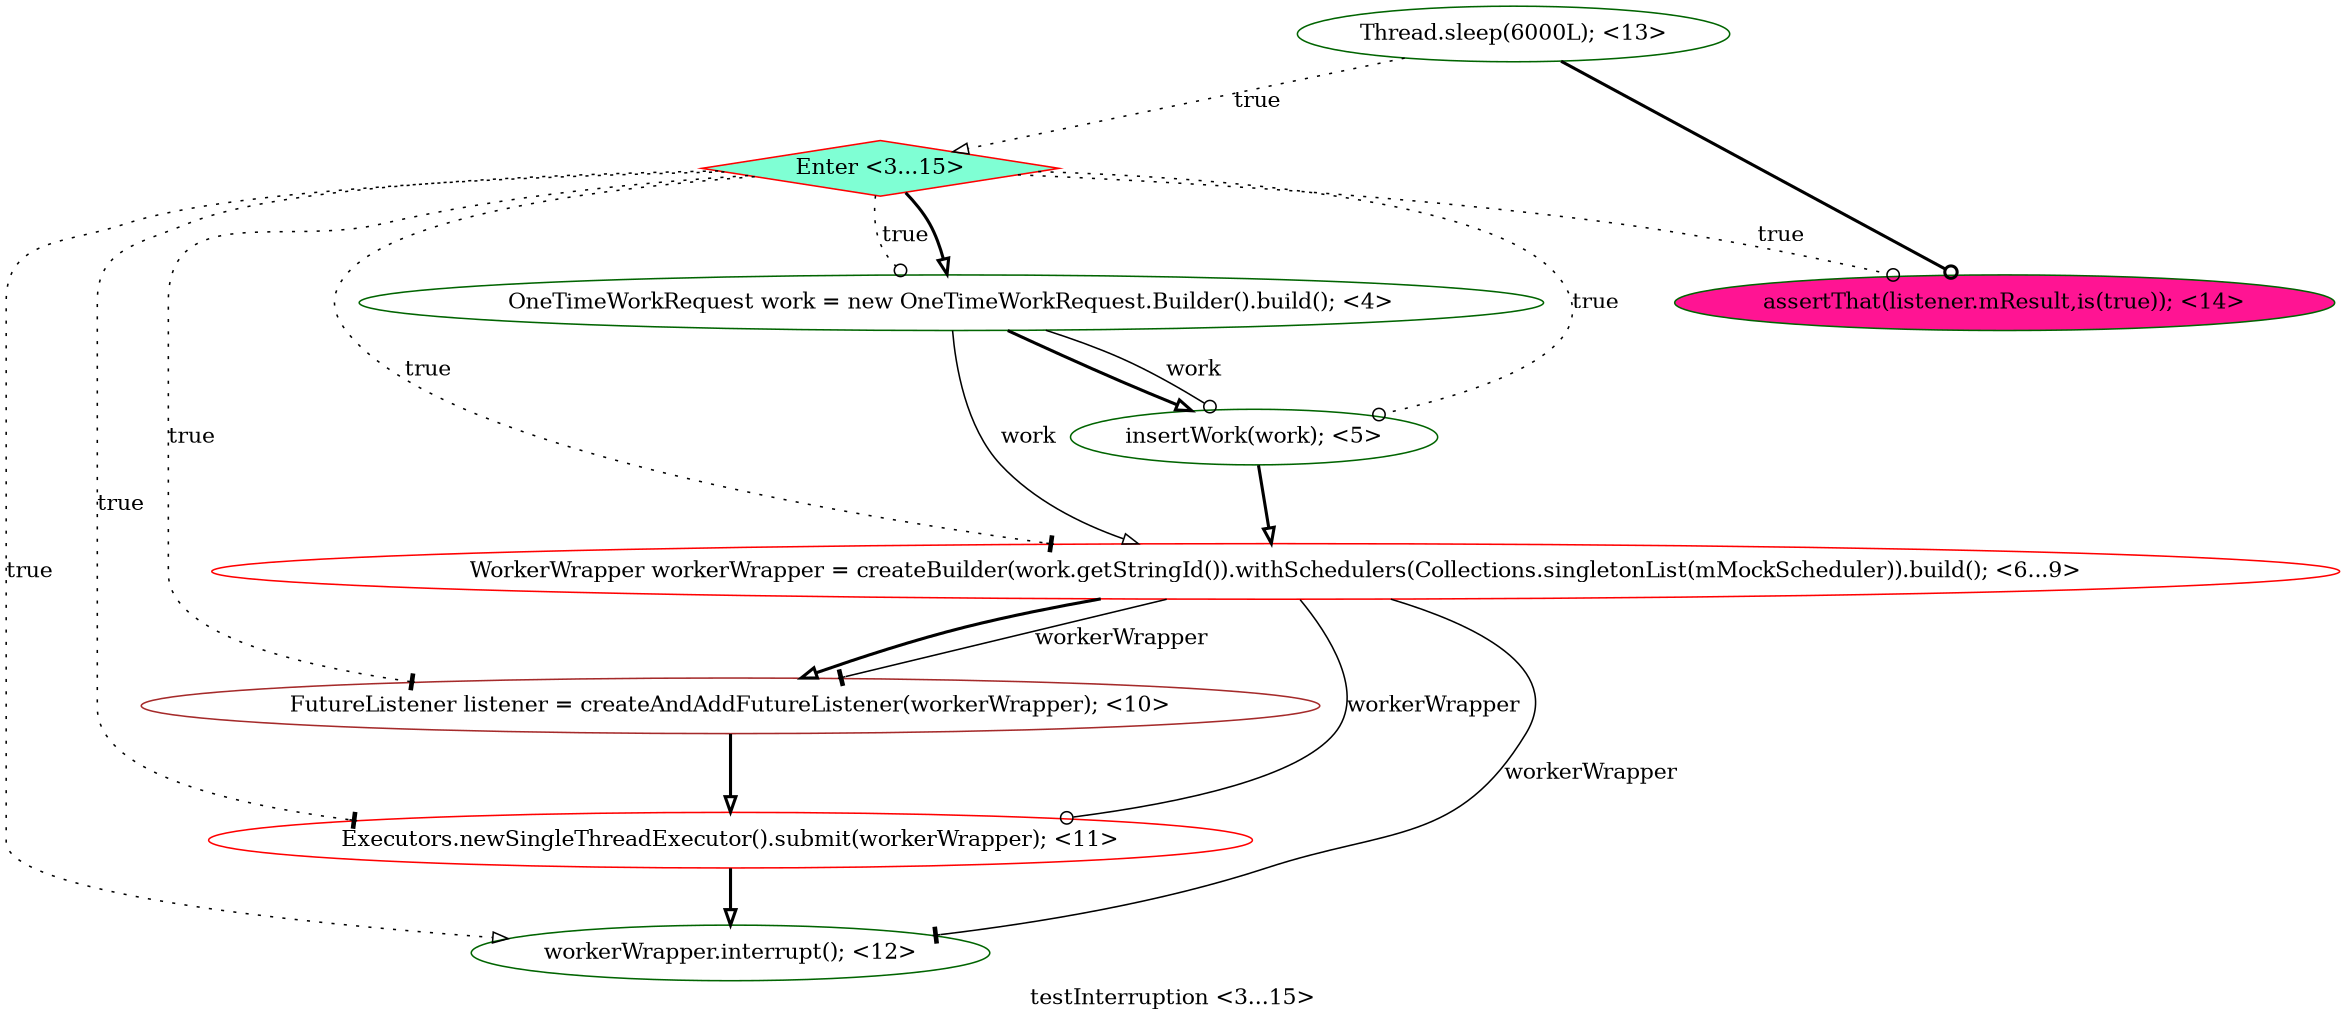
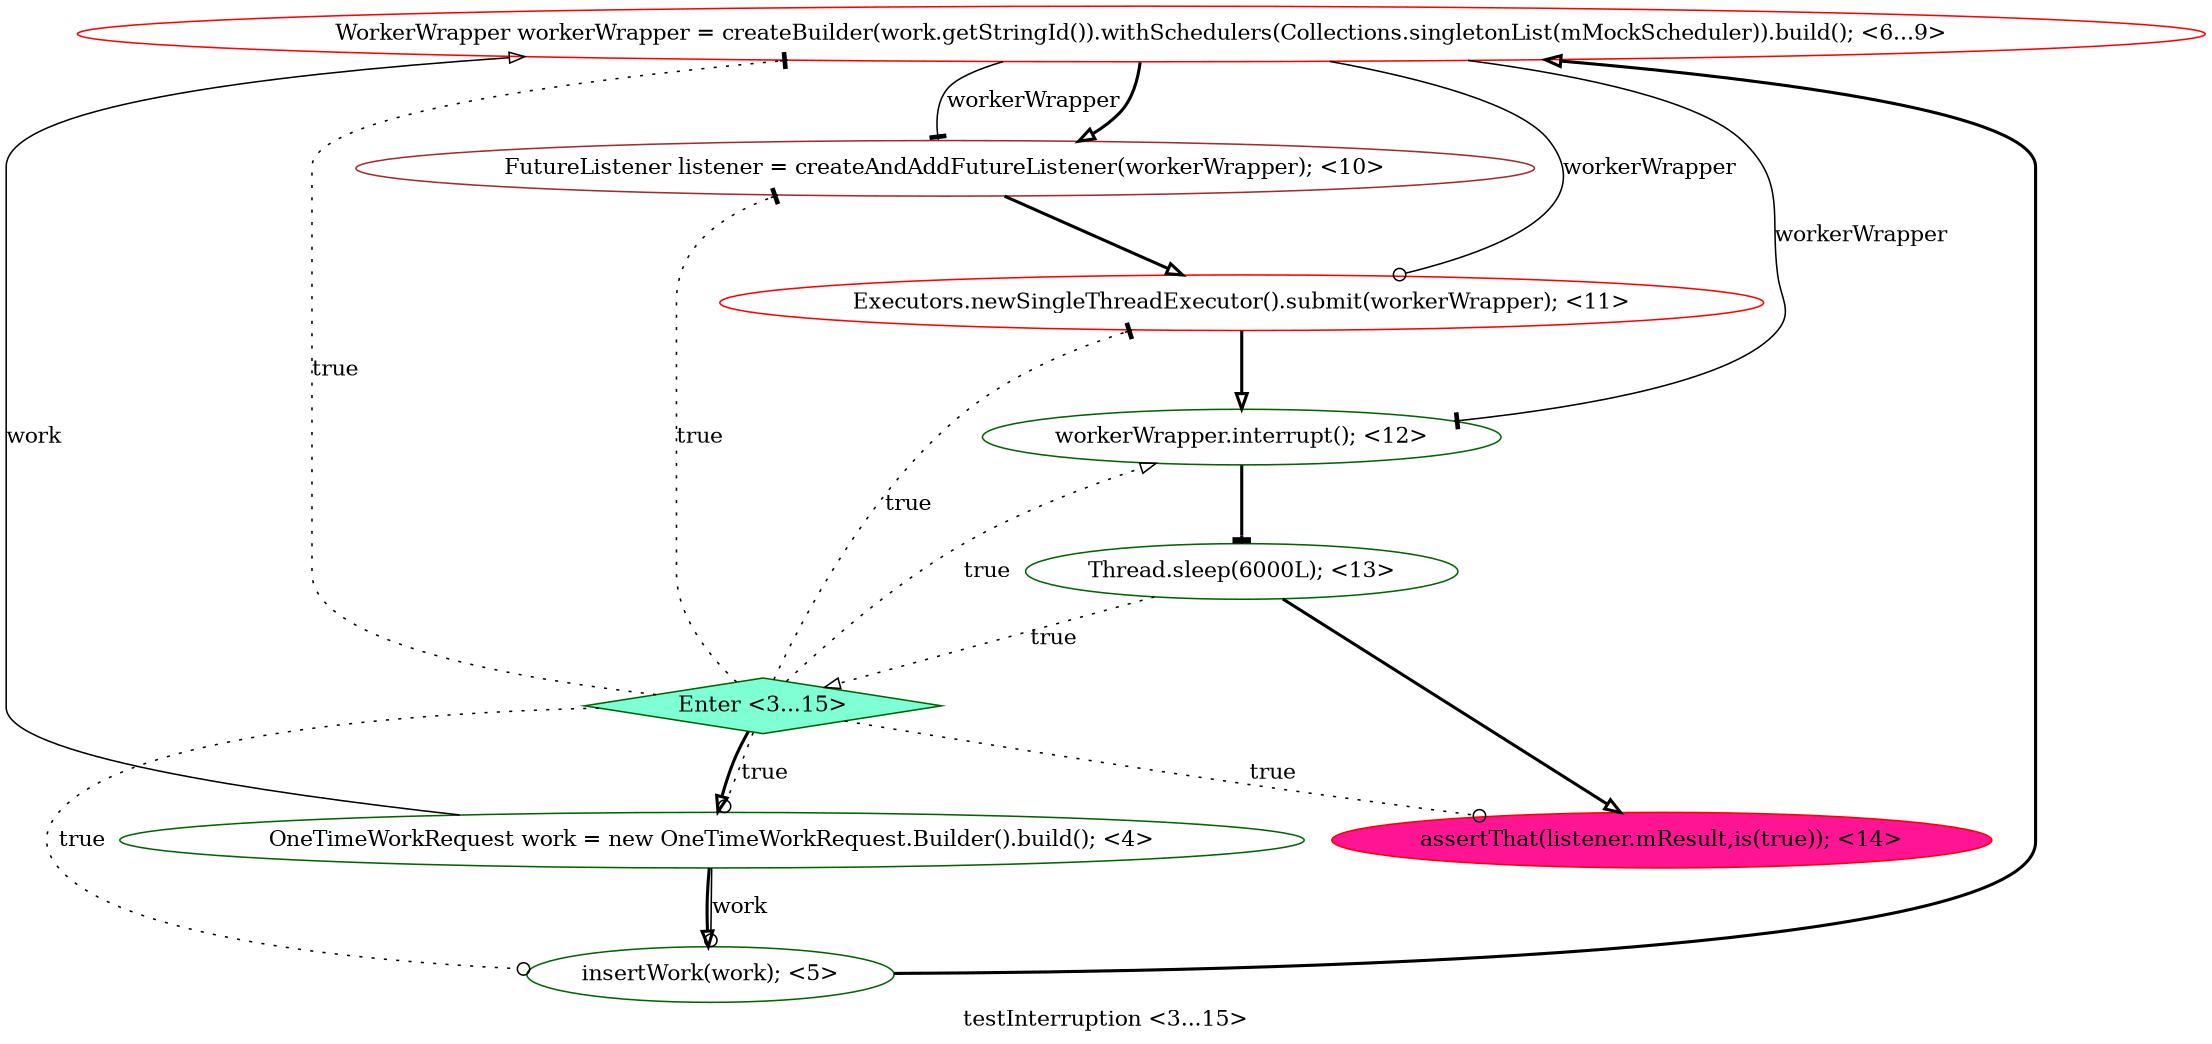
edge "Thread.sleep(6000L); <13>" -> "assertThat(listener.mResult,is(true)); <14>": arrowhead odot -> onormal
node "Enter <3...15>": color red -> darkgreen
node "assertThat(listener.mResult,is(true)); <14>": color darkgreen -> red
edge "workerWrapper.interrupt(); <12>" -> "Thread.sleep(6000L); <13>": added
